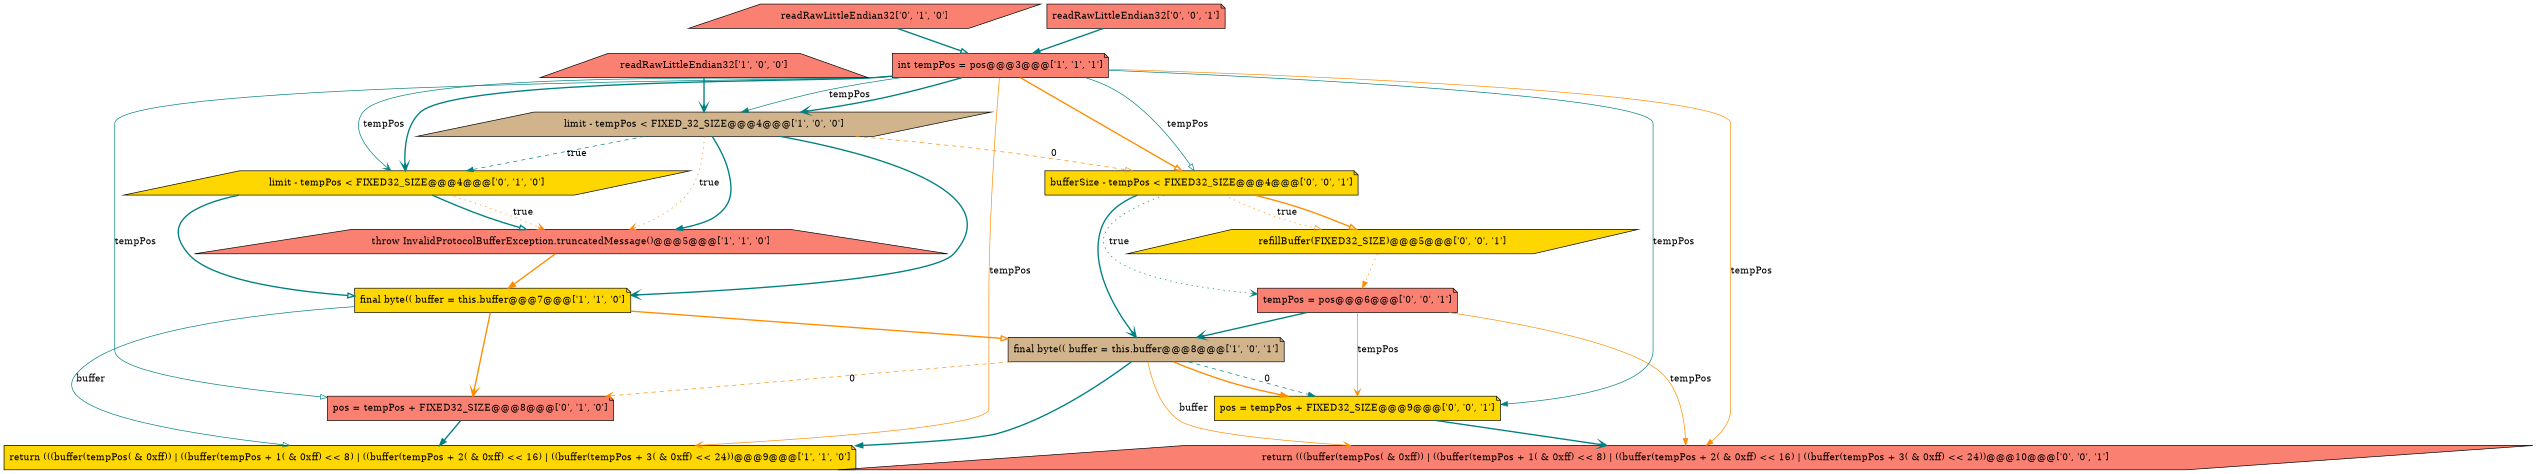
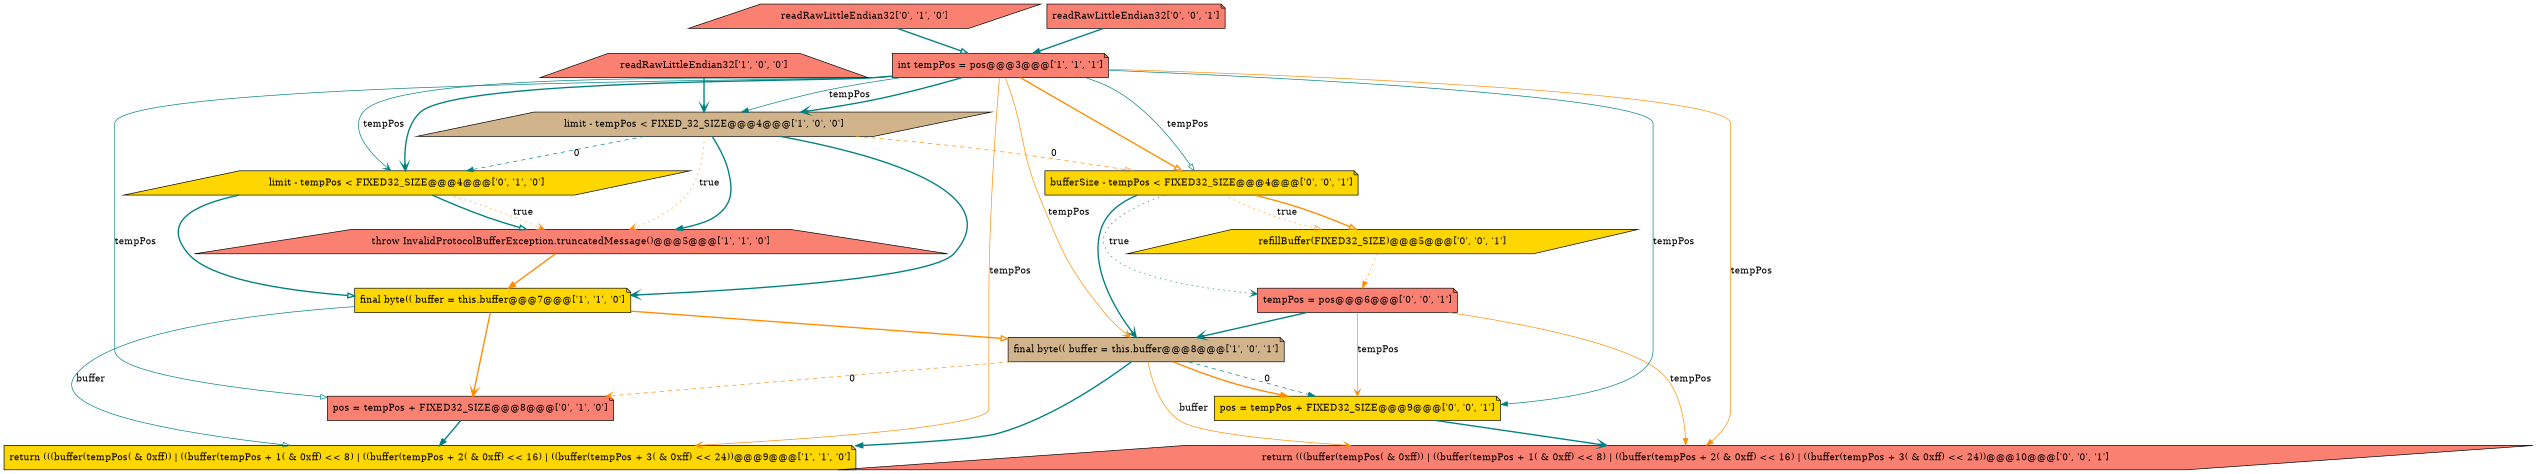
edge "limit - tempPos < FIXED_32_SIZE@@@4@@@['1', '0', '0']" -> "limit - tempPos < FIXED32_SIZE@@@4@@@['0', '1', '0']": label "true" -> "0"
edge "int tempPos = pos@@@3@@@['1', '1', '1']" -> "final byte(( buffer = this.buffer@@@8@@@['1', '0', '1']": added, label "tempPos"
